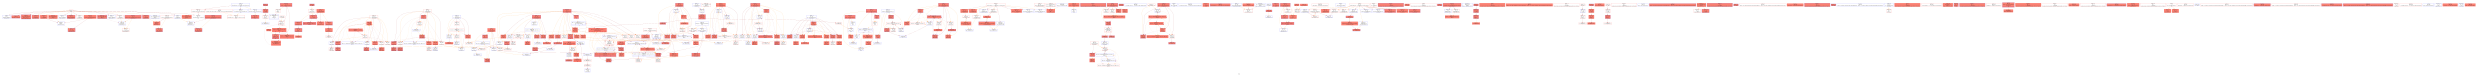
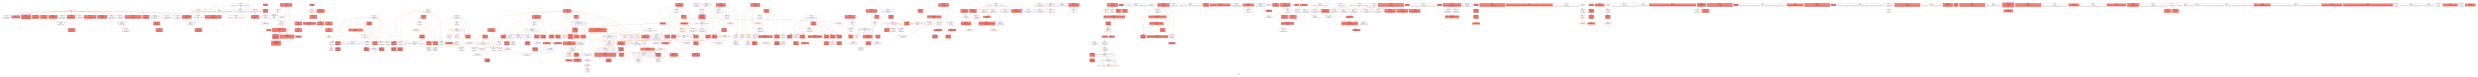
node "NodeID: 1": removed
node "NodeID: 145": added
node "NodeID: 281": fillcolor salmon -> white
